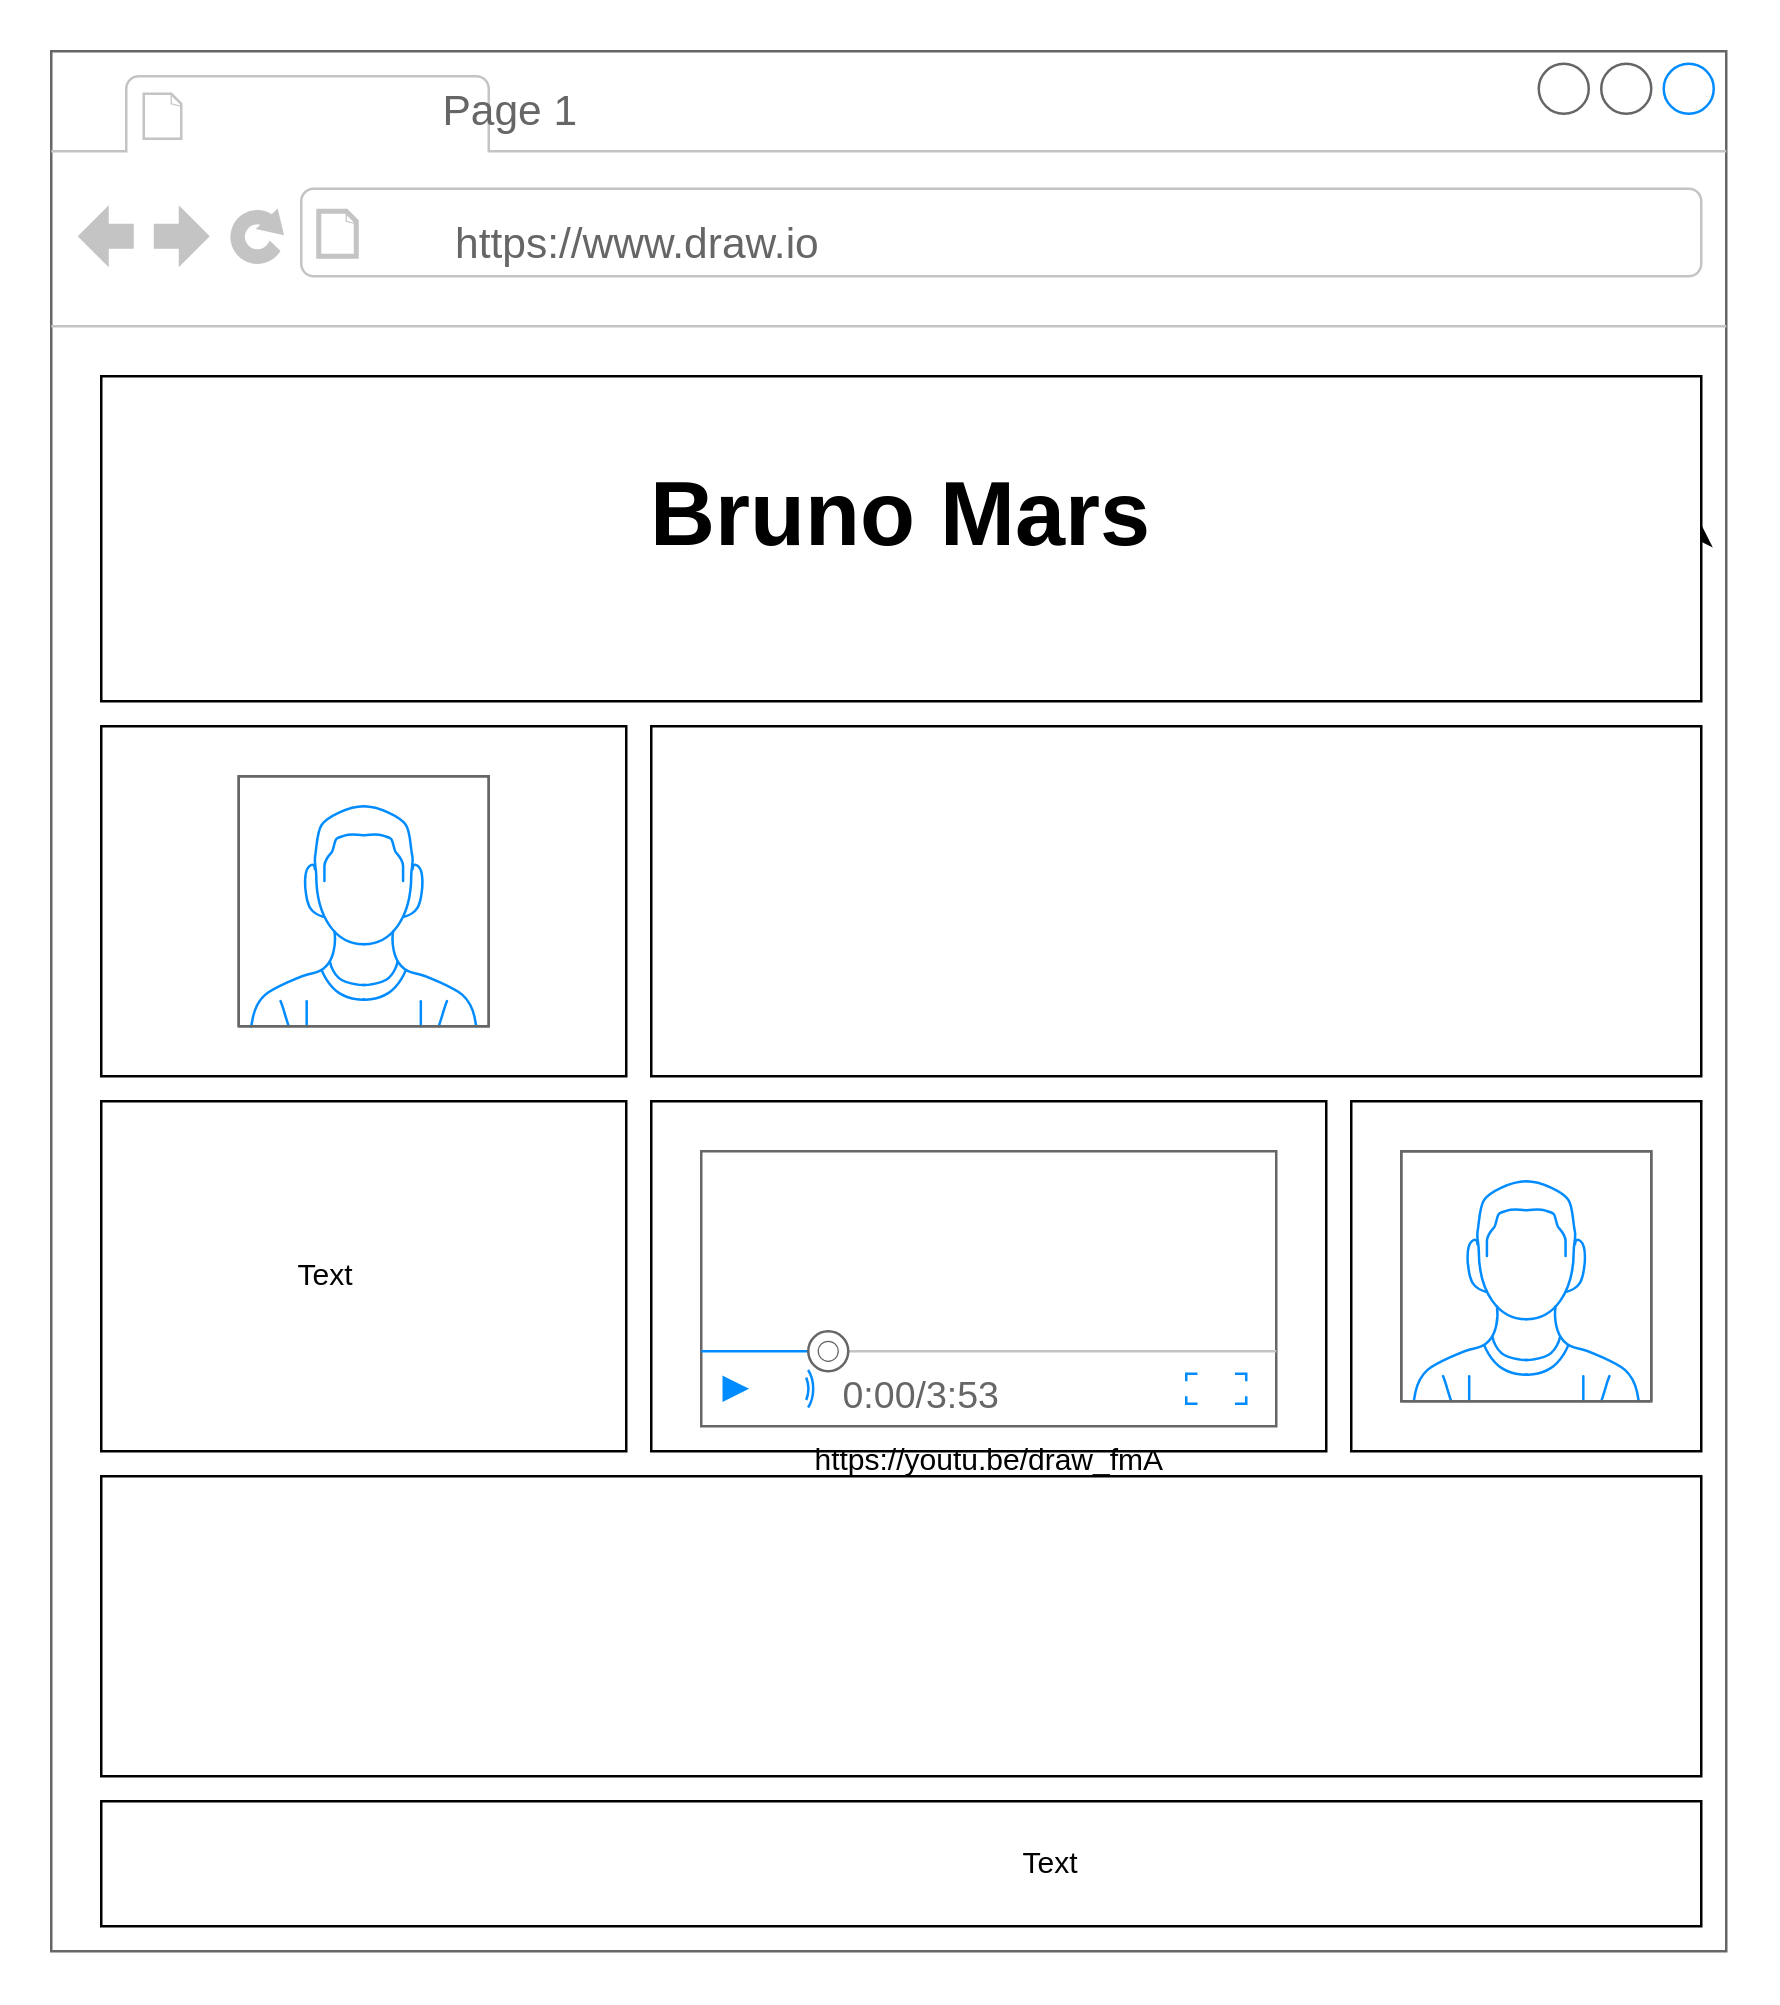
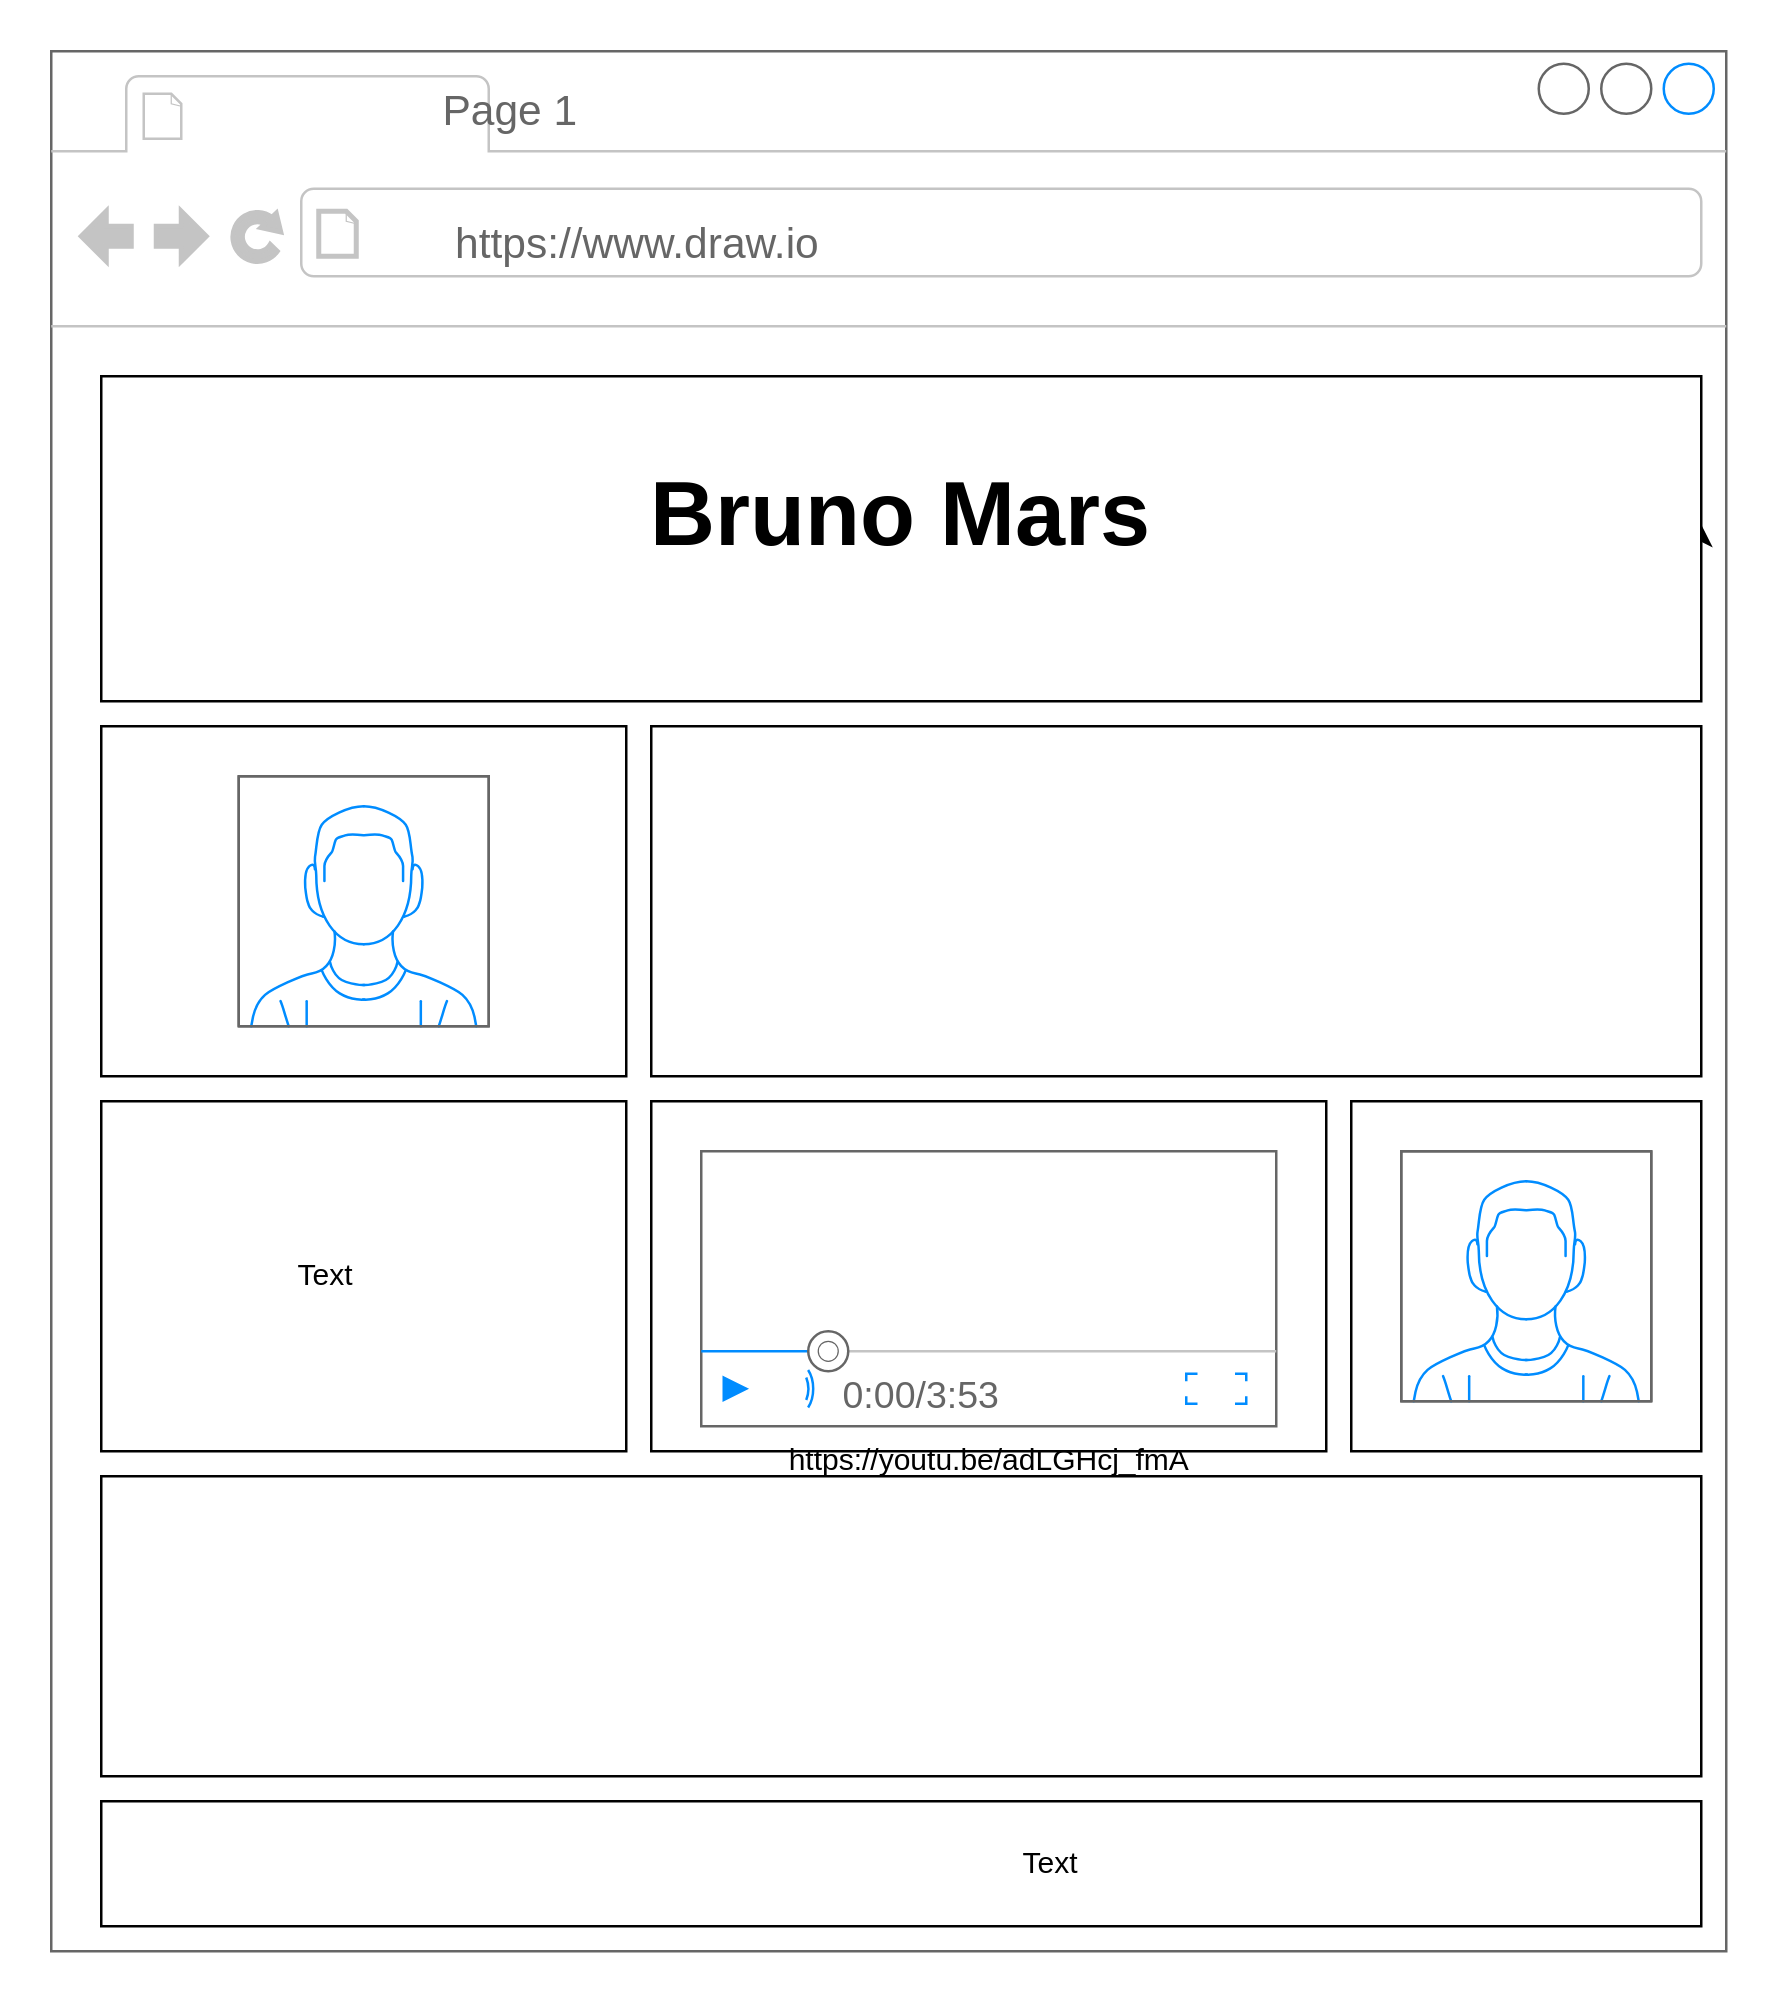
node "https://youtu.be/draw_fmA": label "https://youtu.be/draw_fmA" -> "https://youtu.be/adLGHcj_fmA"
